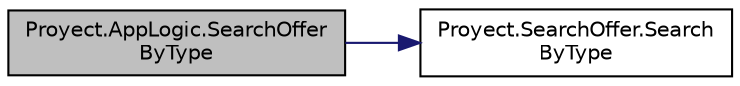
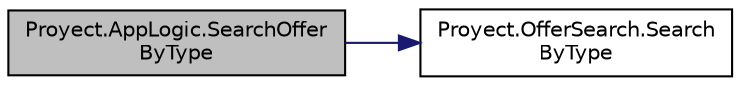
node "Proyect.SearchOffer.Search ByType": label "Proyect.SearchOffer.Search ByType" -> "Proyect.OfferSearch.Search ByType"
